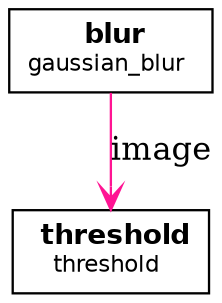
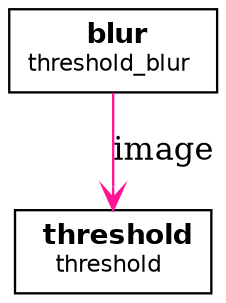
node "blur": text "gaussian_blur" -> "threshold_blur"
